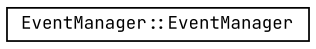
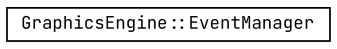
node "EventManager::EventManager": label "EventManager::EventManager" -> "GraphicsEngine::EventManager"
